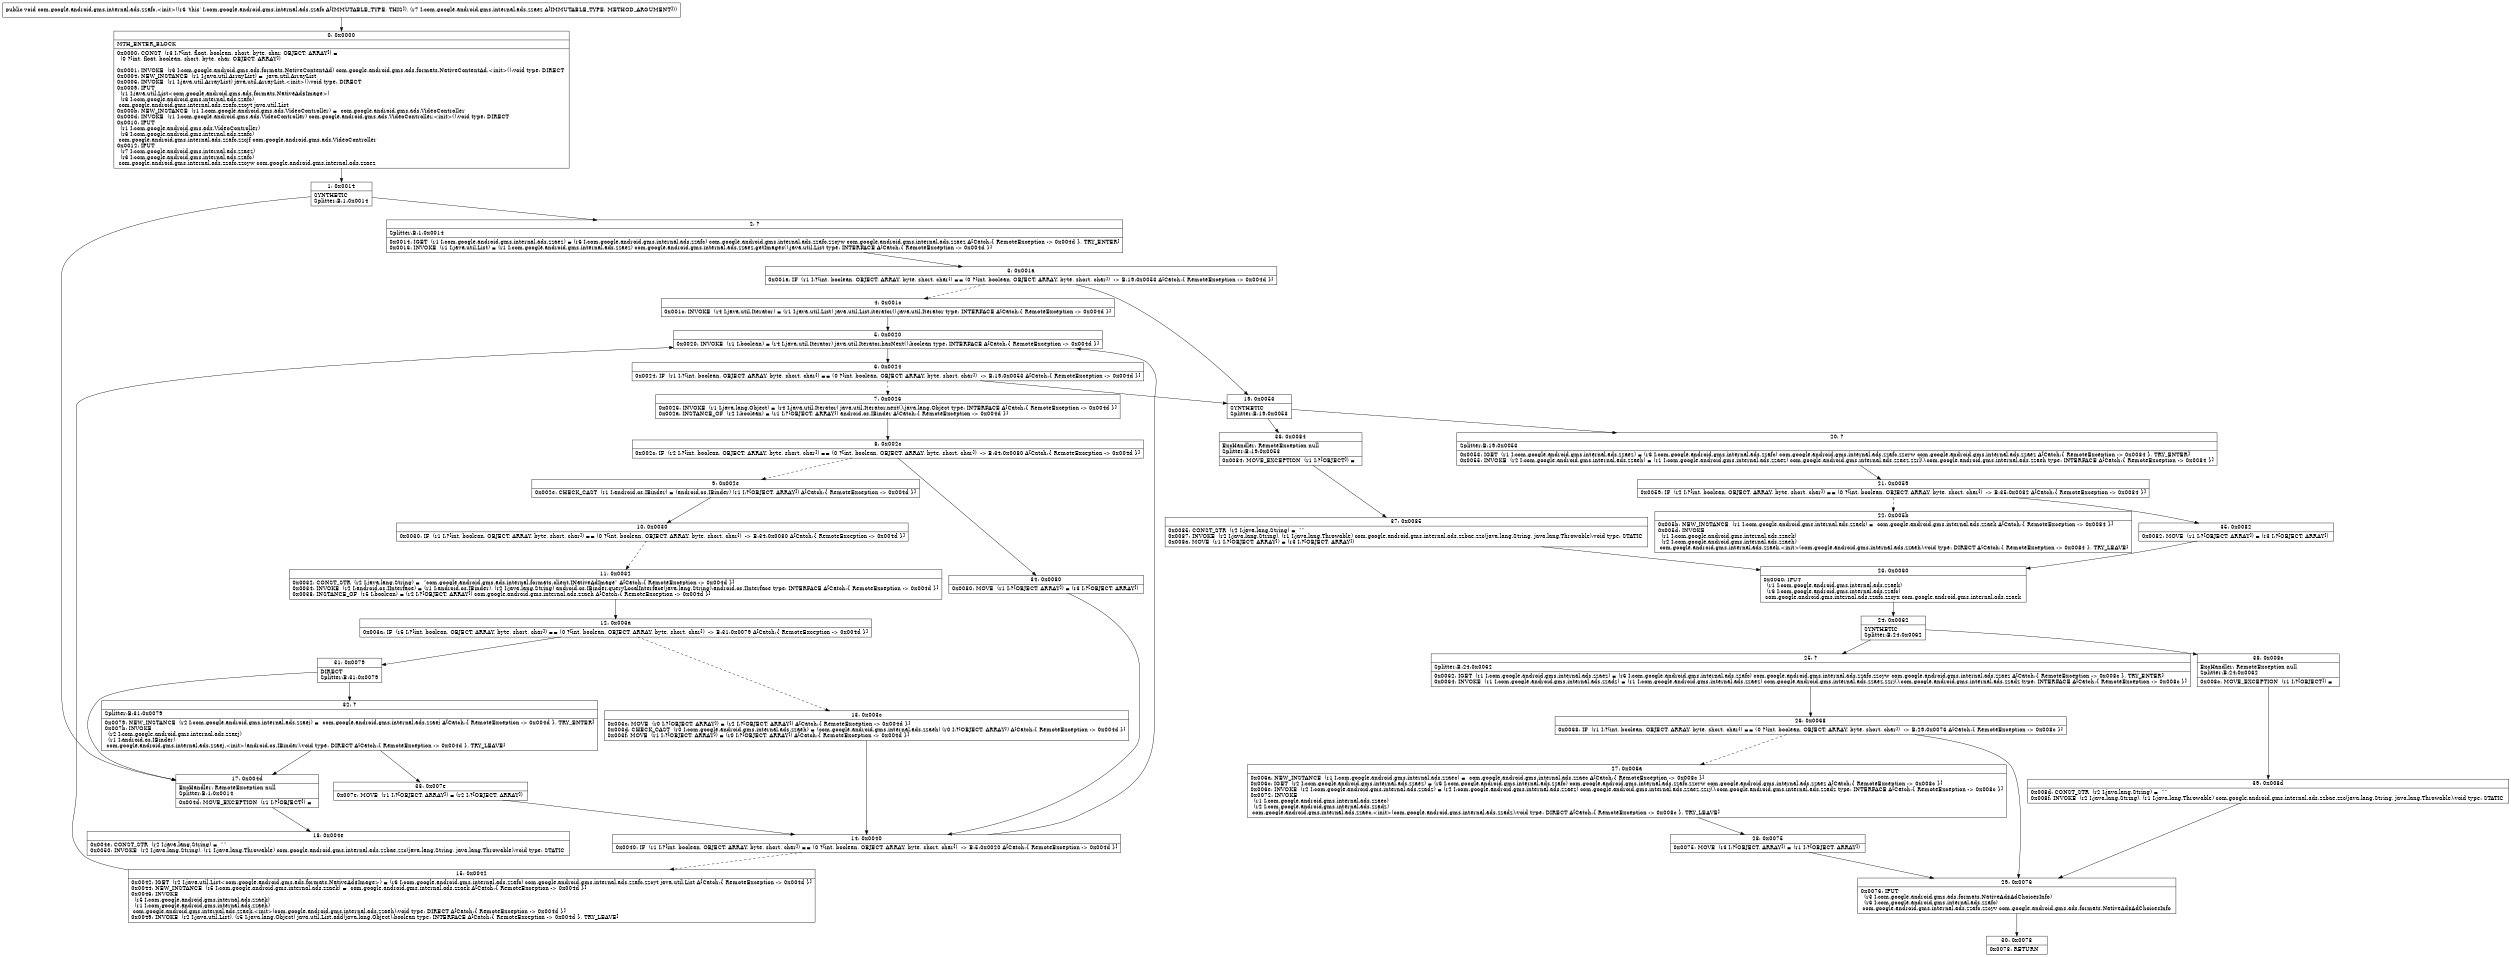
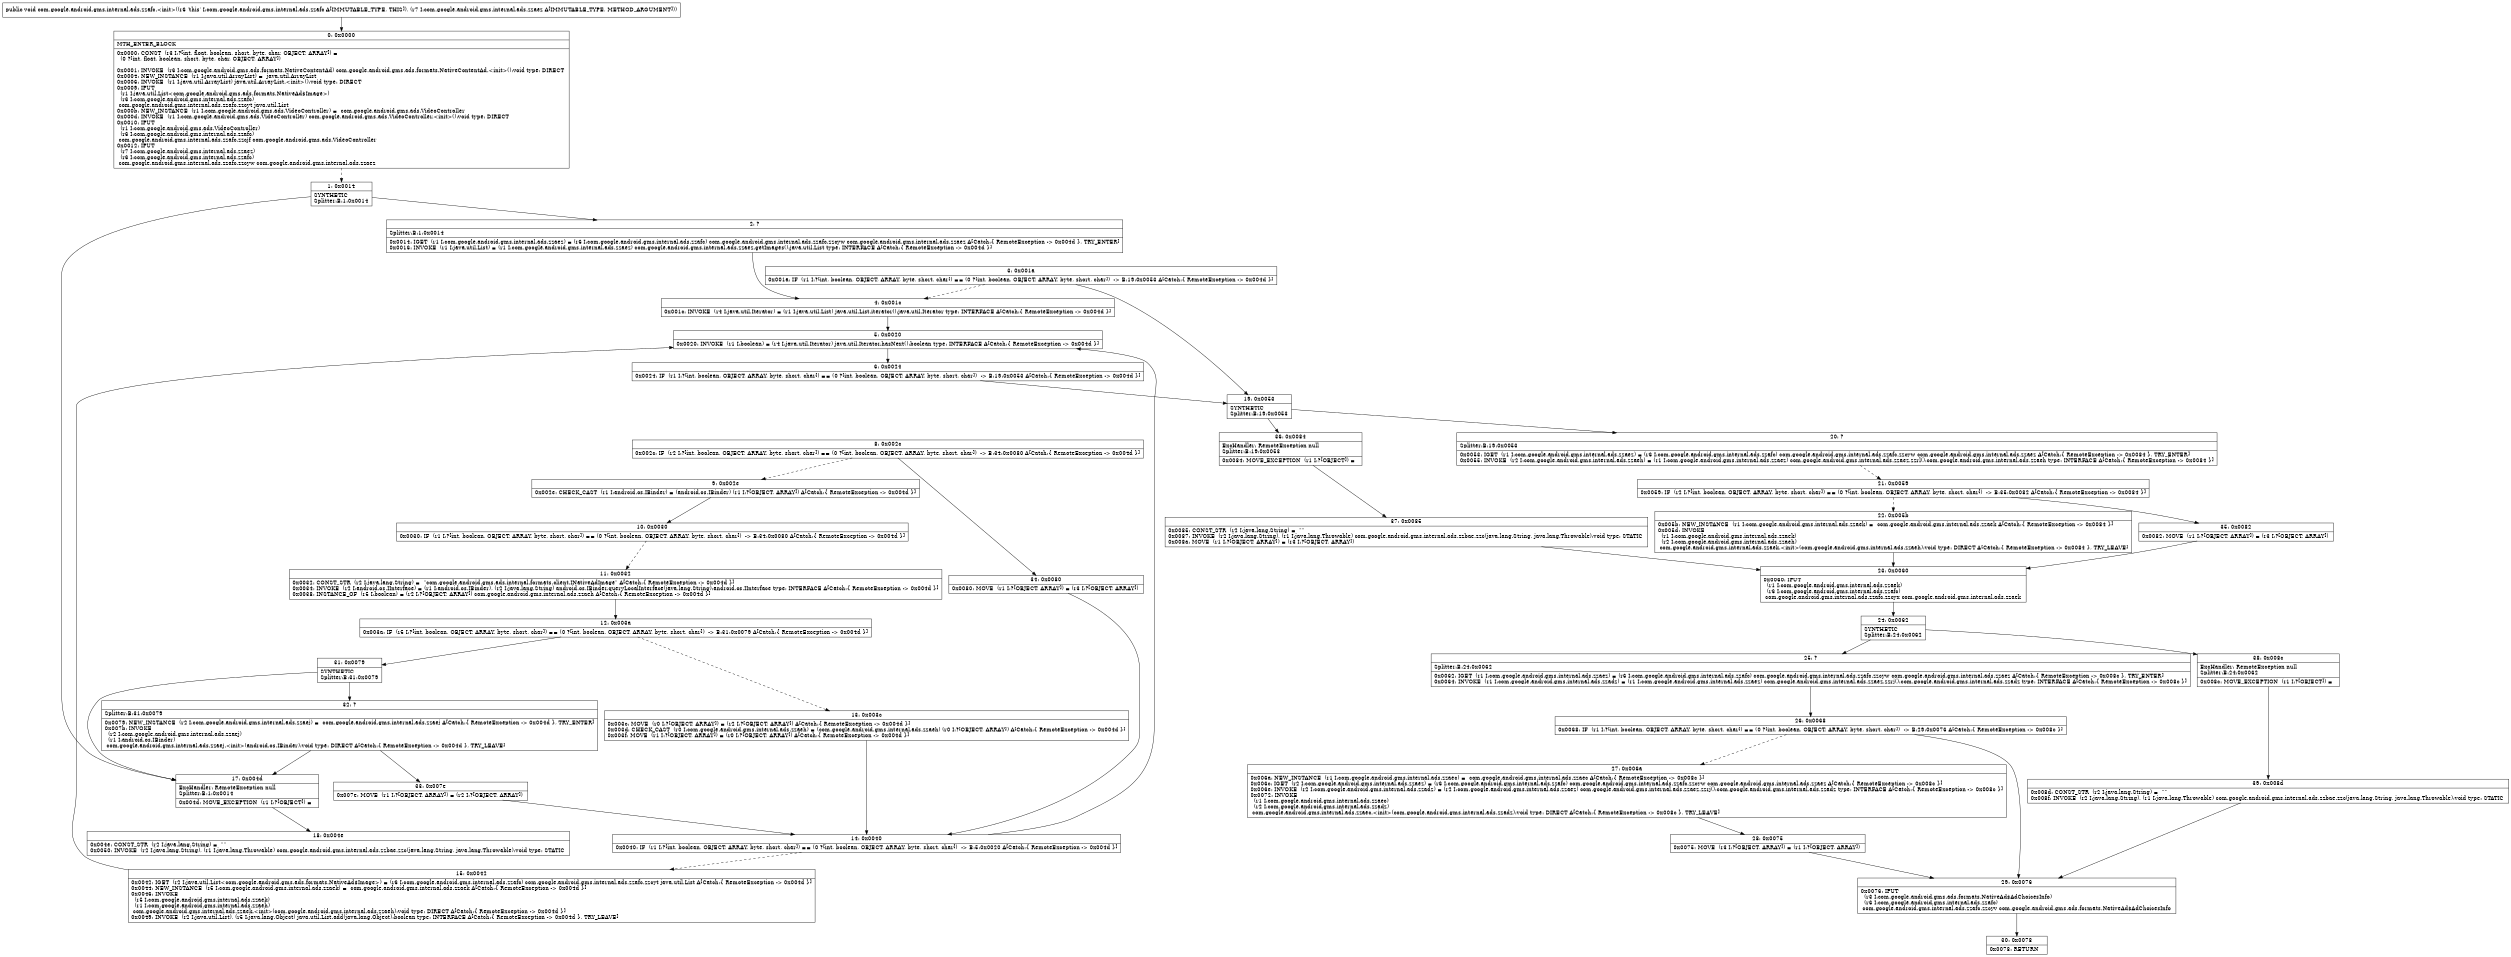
edge "0: 0x0000" -> "1: 0x0014": style solid -> dashed
edge "2: ?" -> "3: 0x001a": now "2: ?" -> "4: 0x001c"
node "7: 0x0026": removed
edge "20: ?" -> "21: 0x0059": style solid -> dashed
edge "22: 0x005b" -> "23: 0x0060": added
node "31: 0x0079": text "DIRECT" -> "SYNTHETIC"
